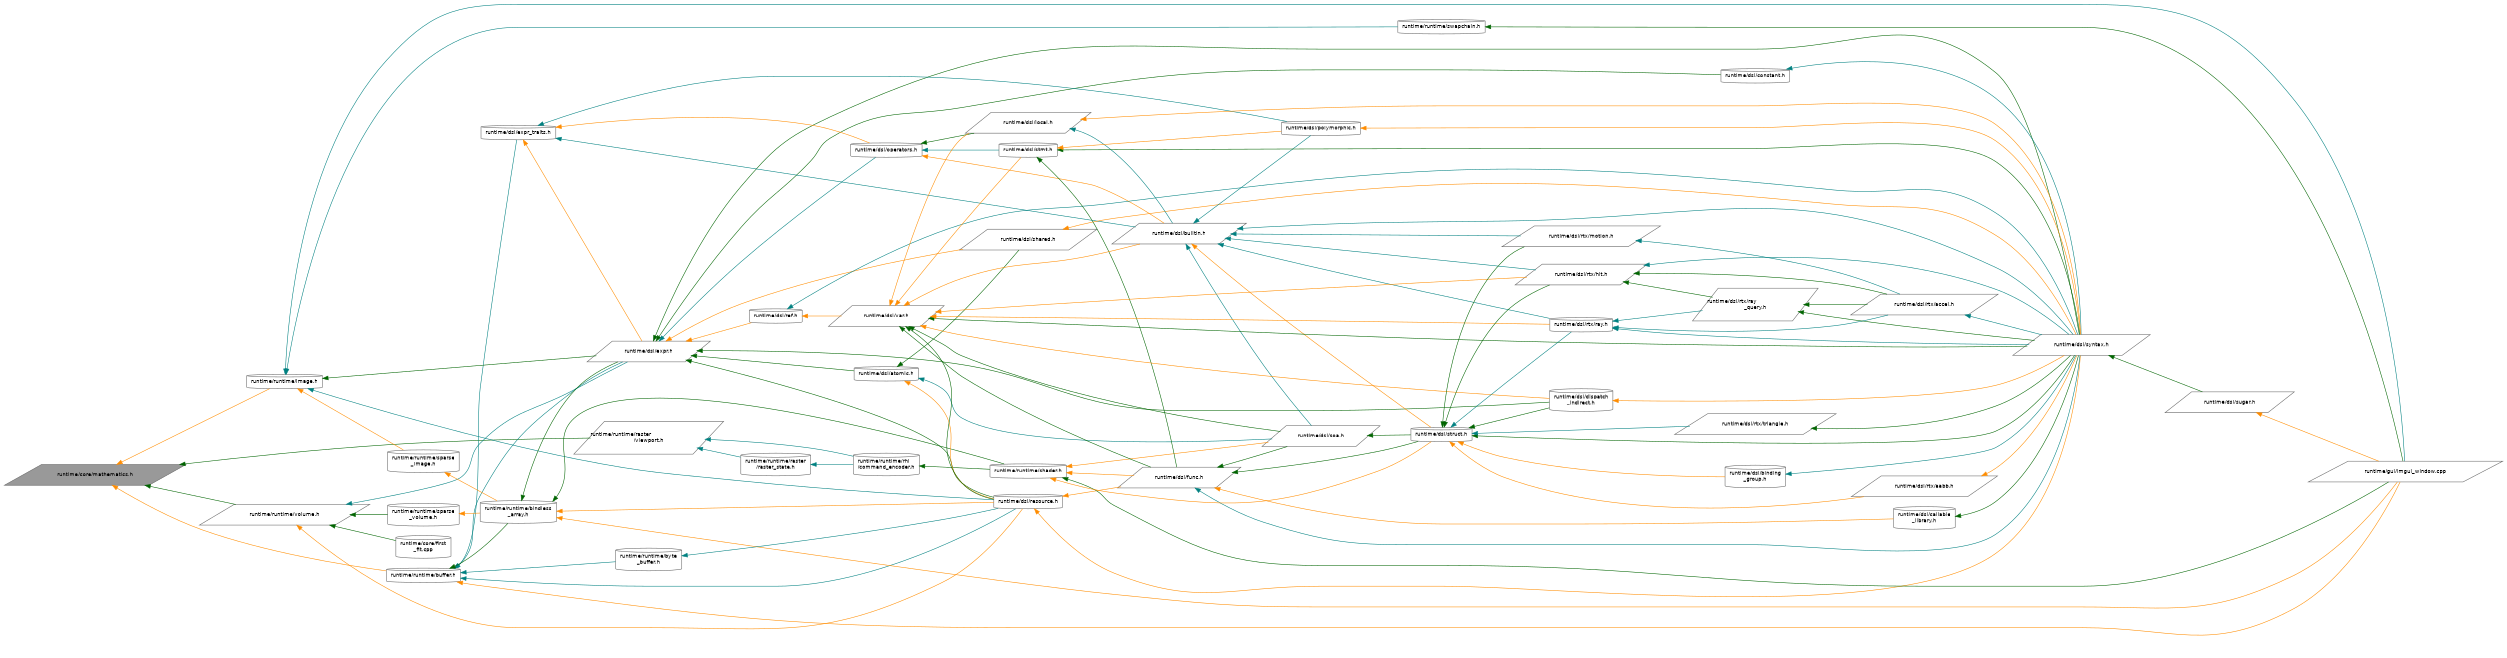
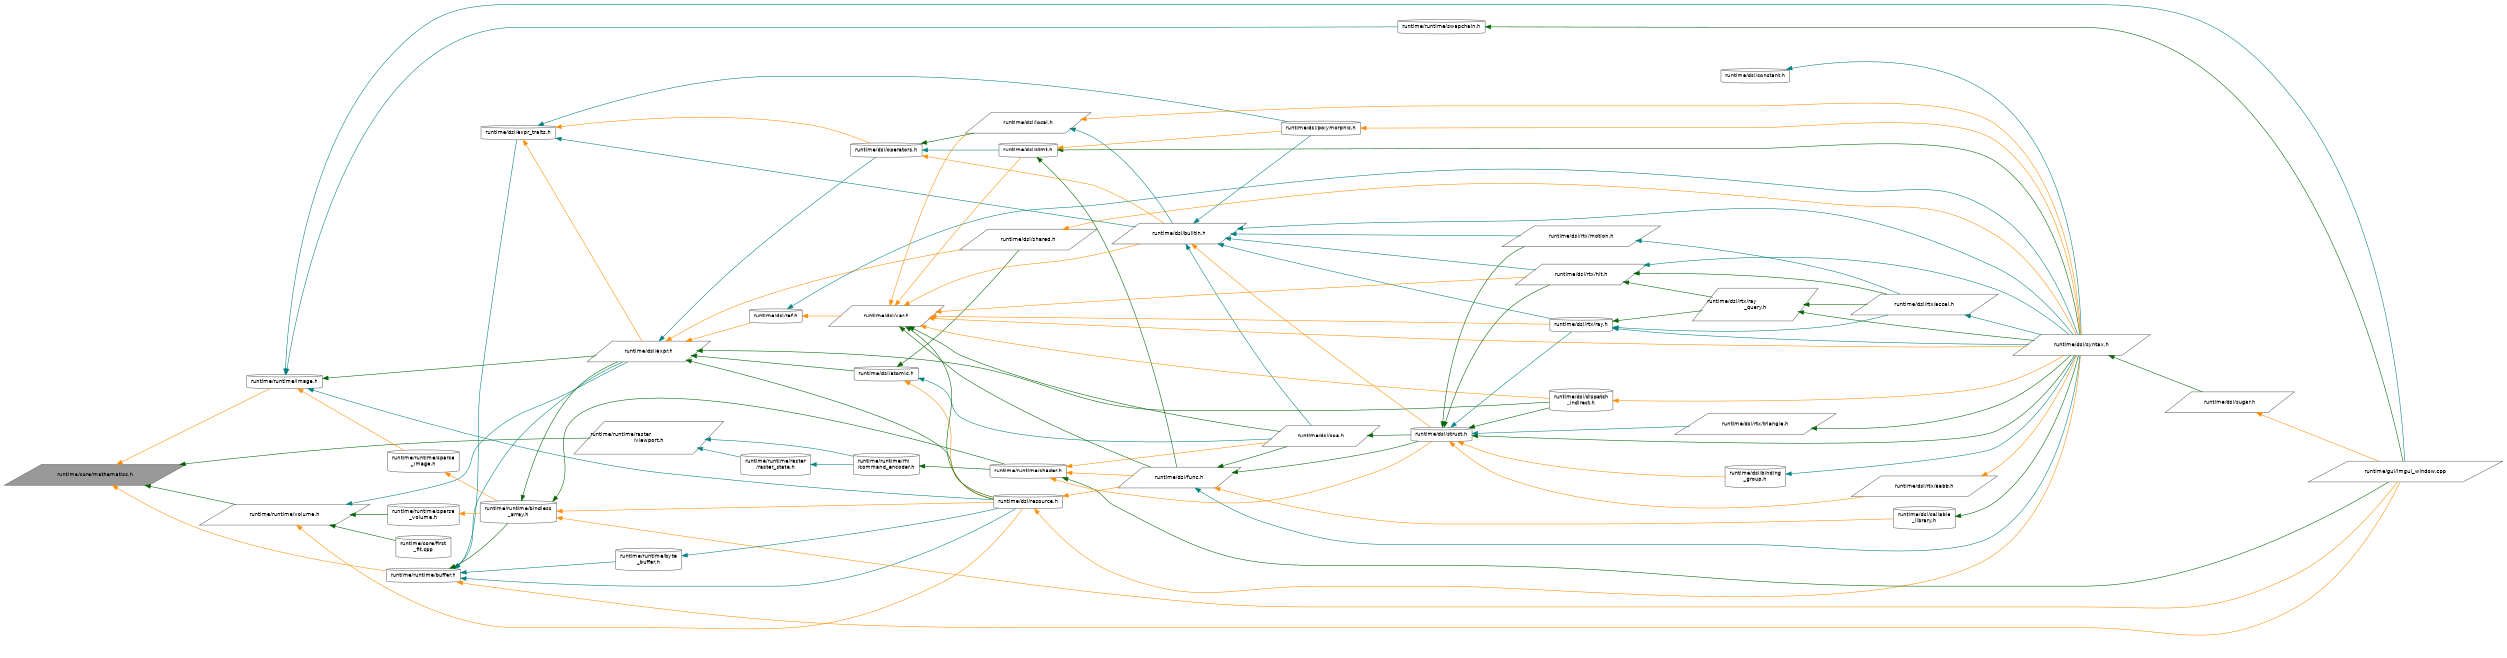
edge "runtime/dsl/syntax.h" -> "runtime/dsl/expr.h": removed
edge "runtime/dsl/constant.h" -> "runtime/dsl/expr.h": removed
edge "runtime/dsl/rtx/ray _query.h" -> "runtime/dsl/rtx/ray.h": color teal -> darkgreen
edge "runtime/dsl/syntax.h" -> "runtime/dsl/var.h": color darkgreen -> darkorange
